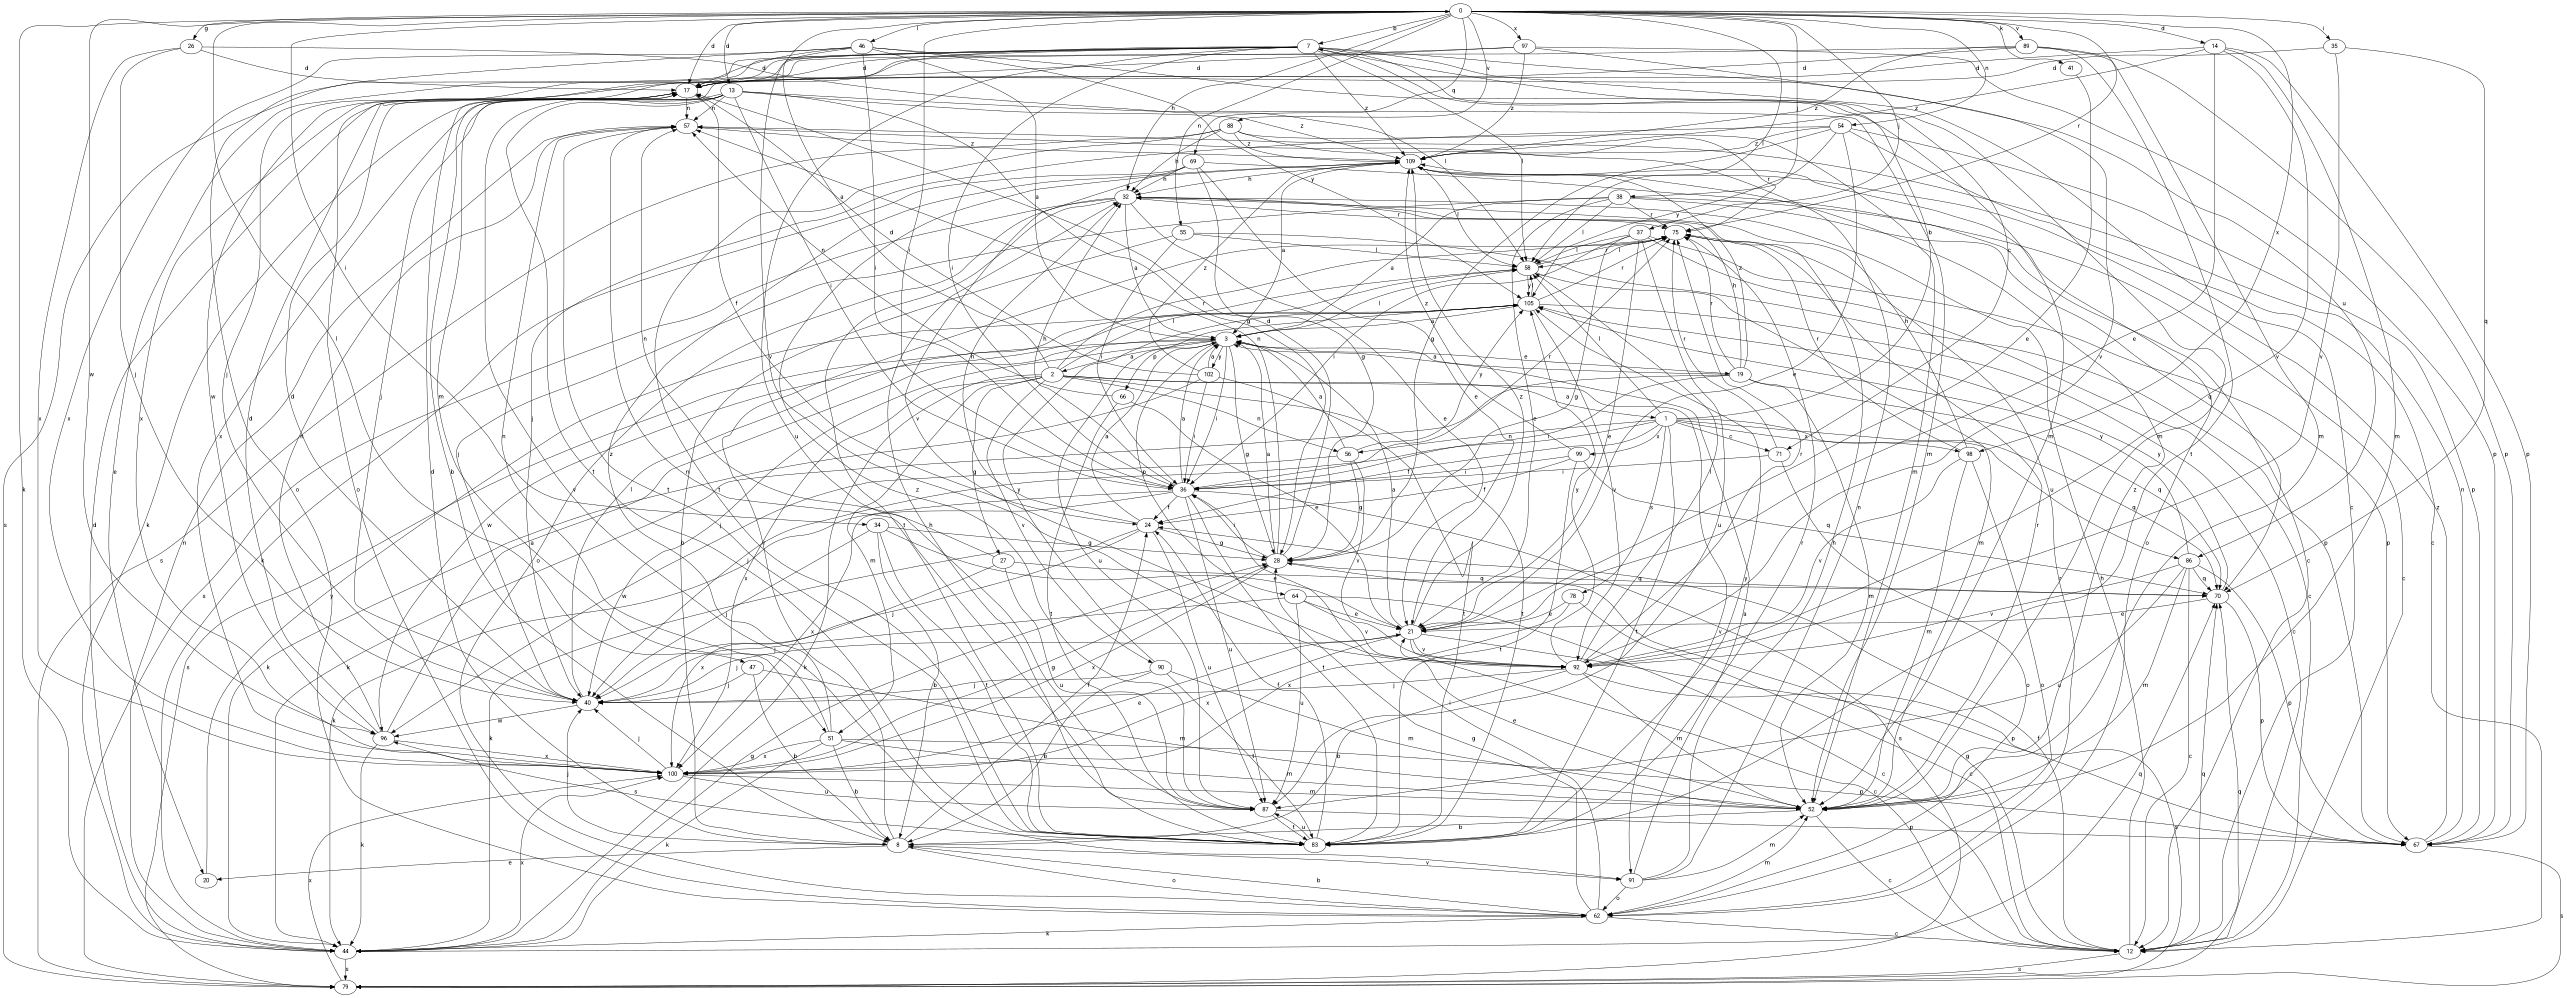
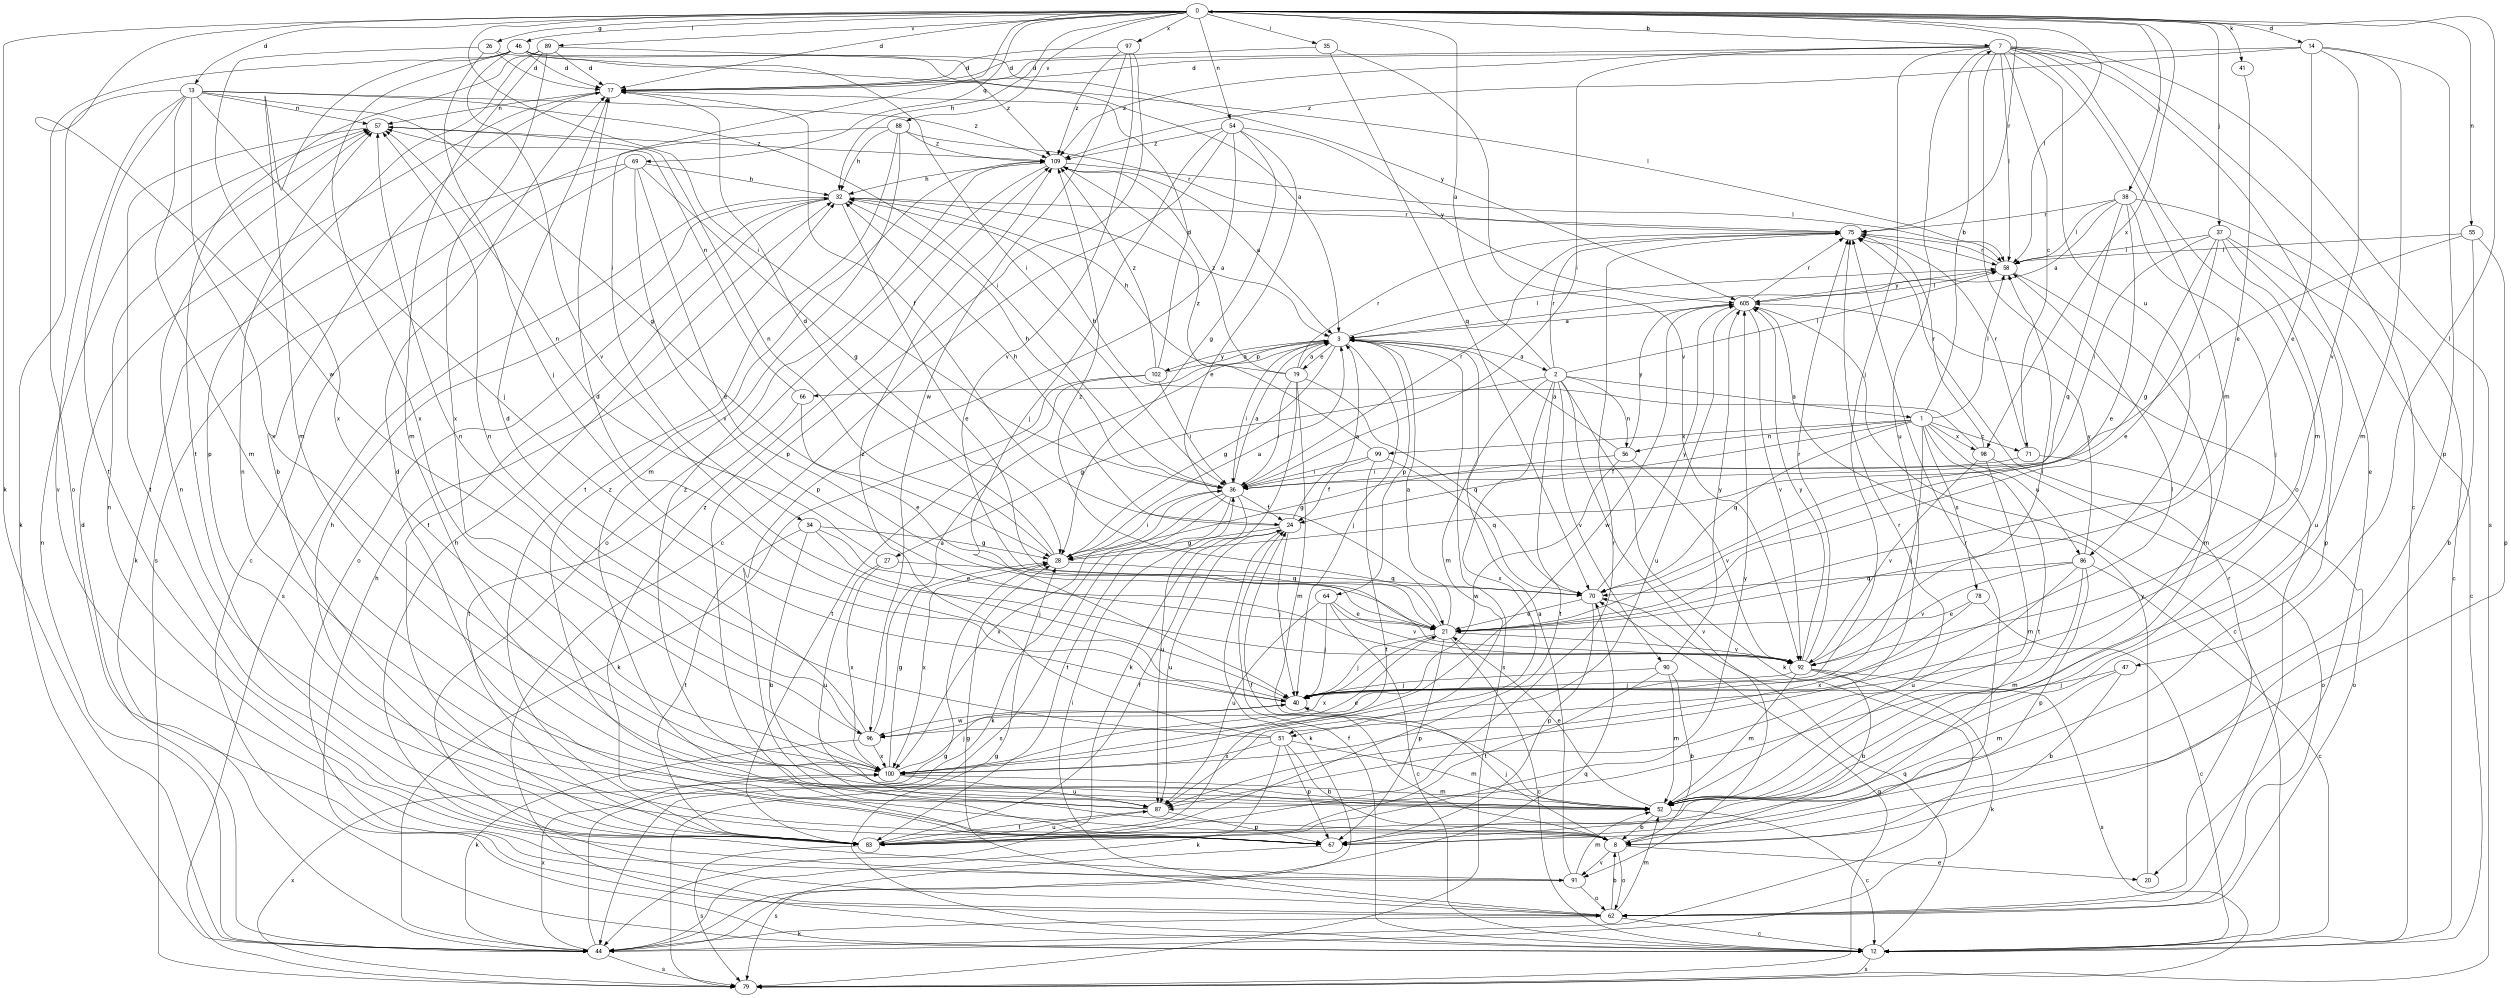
node "105": label "105" -> "605"
edge "83" -> "96": now "83" -> "79"
edge "92" -> "44": added, label "k"
